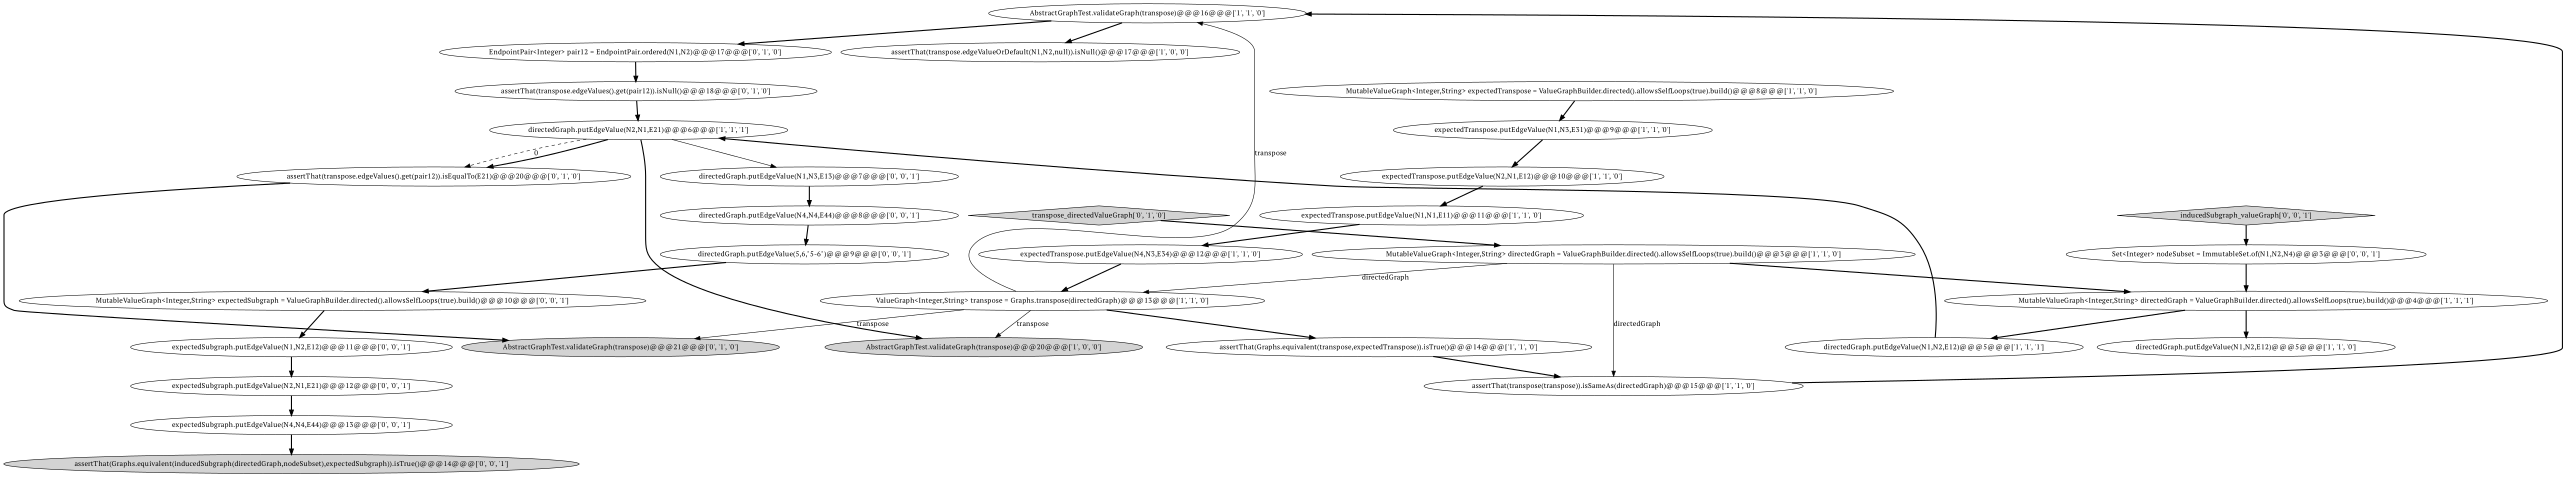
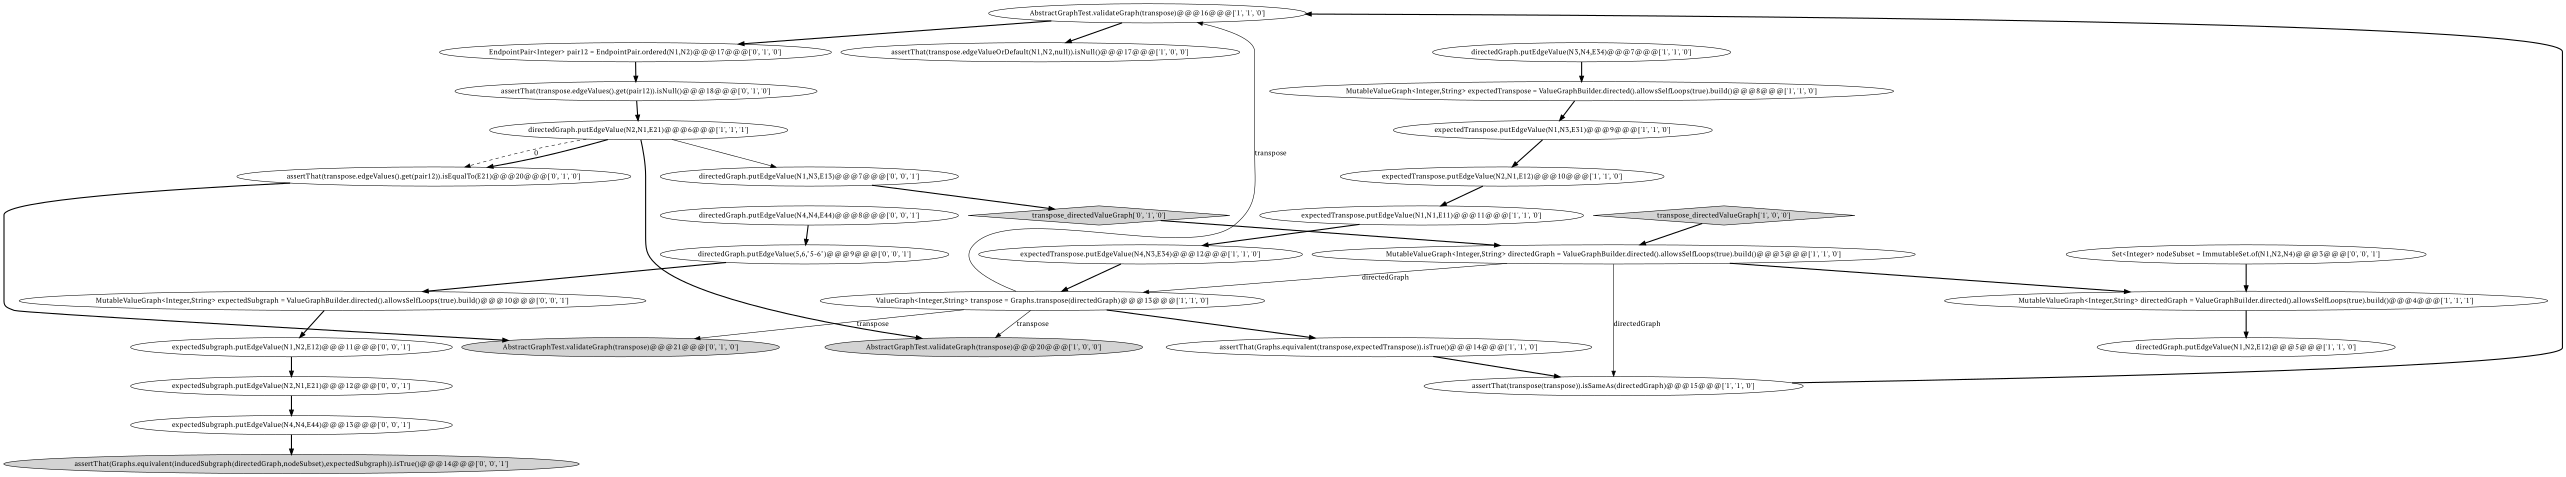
node "directedGraph.putEdgeValue(N3,N4,E34)@@@7@@@['1', '1', '0']": added
edge "directedGraph.putEdgeValue(N1,N3,E13)@@@7@@@['0', '0', '1']" -> "directedGraph.putEdgeValue(N4,N4,E44)@@@8@@@['0', '0', '1']": now "directedGraph.putEdgeValue(N1,N3,E13)@@@7@@@['0', '0', '1']" -> "transpose_directedValueGraph['0', '1', '0']"
node "transpose_directedValueGraph['1', '0', '0']": added
node "inducedSubgraph_valueGraph['0', '0', '1']": removed
node "directedGraph.putEdgeValue(N1,N2,E12)@@@5@@@['1', '1', '1']": removed
